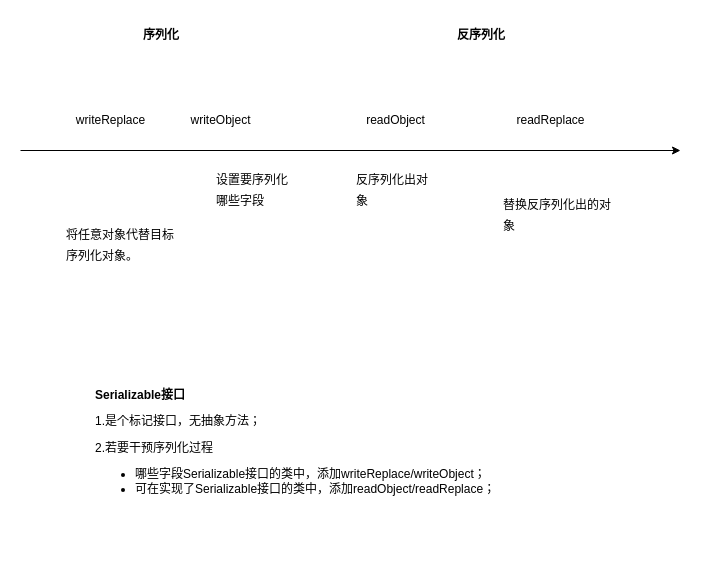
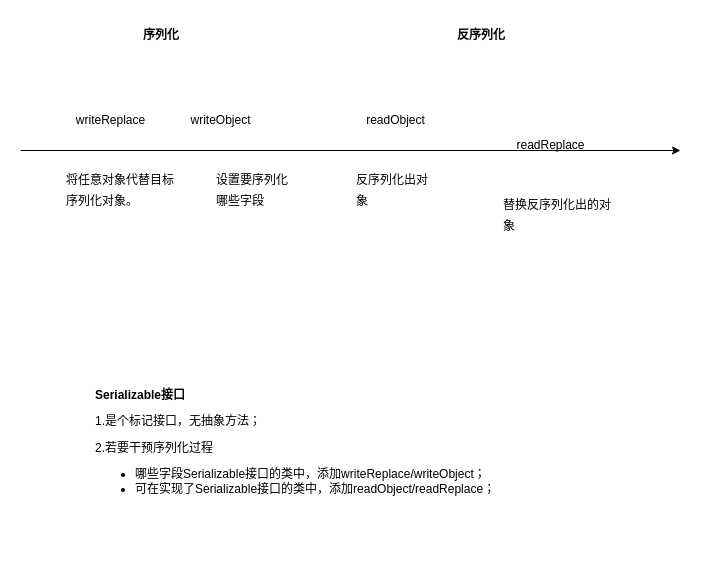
node "readReplace": moved (551, 121) -> (551, 146)
node "将任意对象代替目标序列化对象。": moved (126, 246) -> (126, 191)
